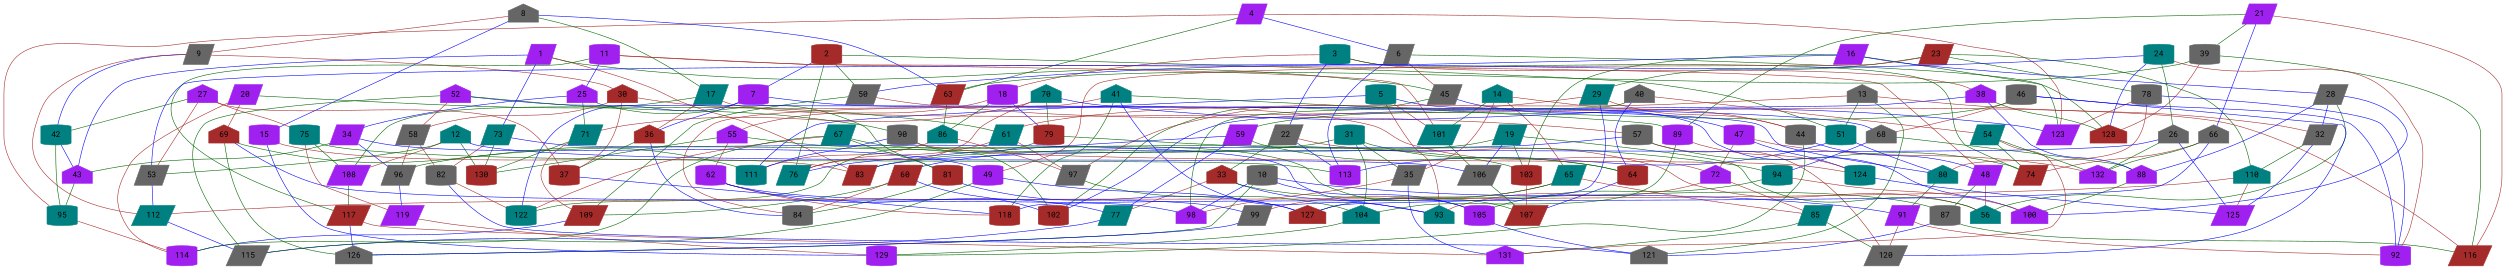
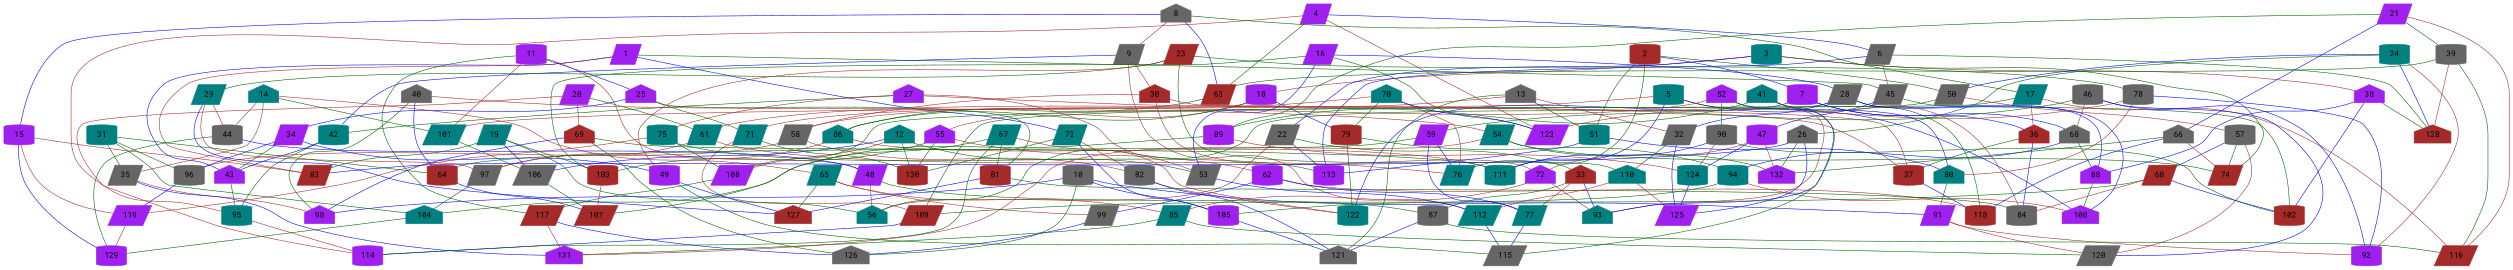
node "96": shape parallelogram -> cylinder
edge "15" -- "119": added
